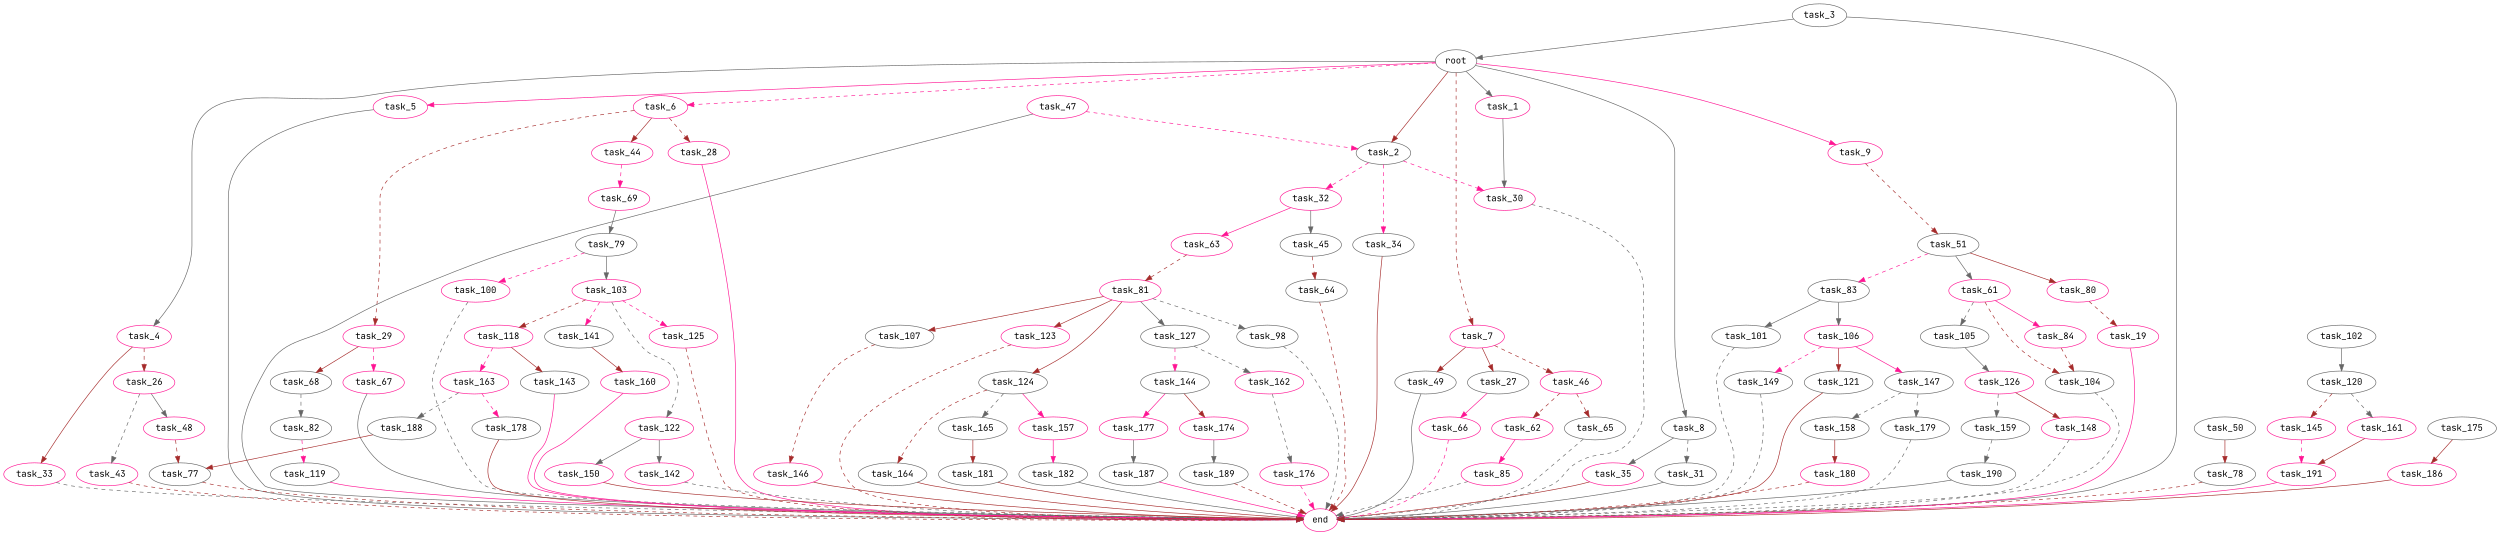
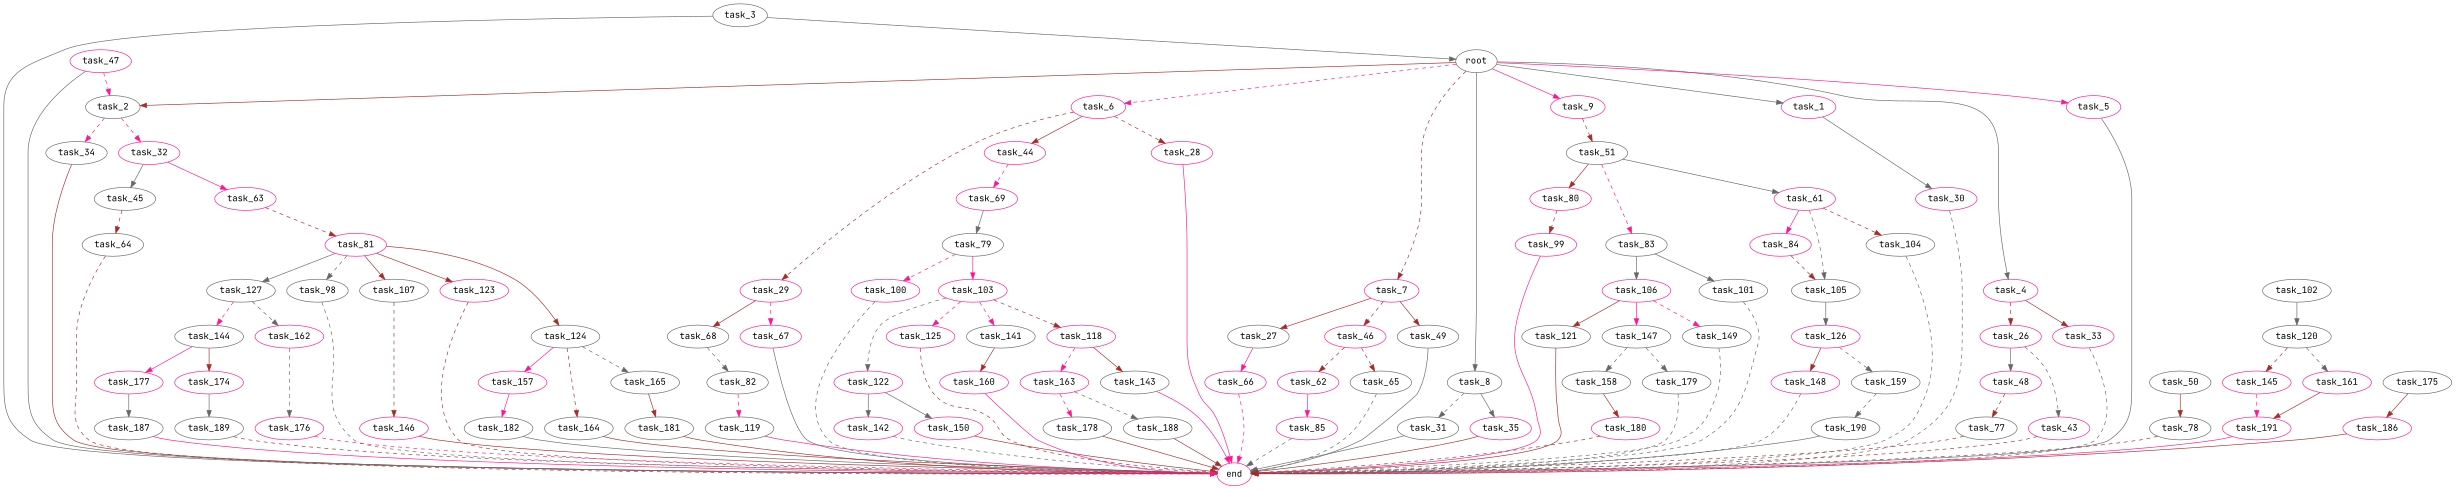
edge "task_2" -> "task_30": removed
edge "task_79" -> "task_103": color gray40 -> deeppink
node "task_19": label "task_19" -> "task_99"
edge "task_84" -> "task_104": now "task_84" -> "task_105"
edge "task_188" -> "task_77": now "task_188" -> "end"
